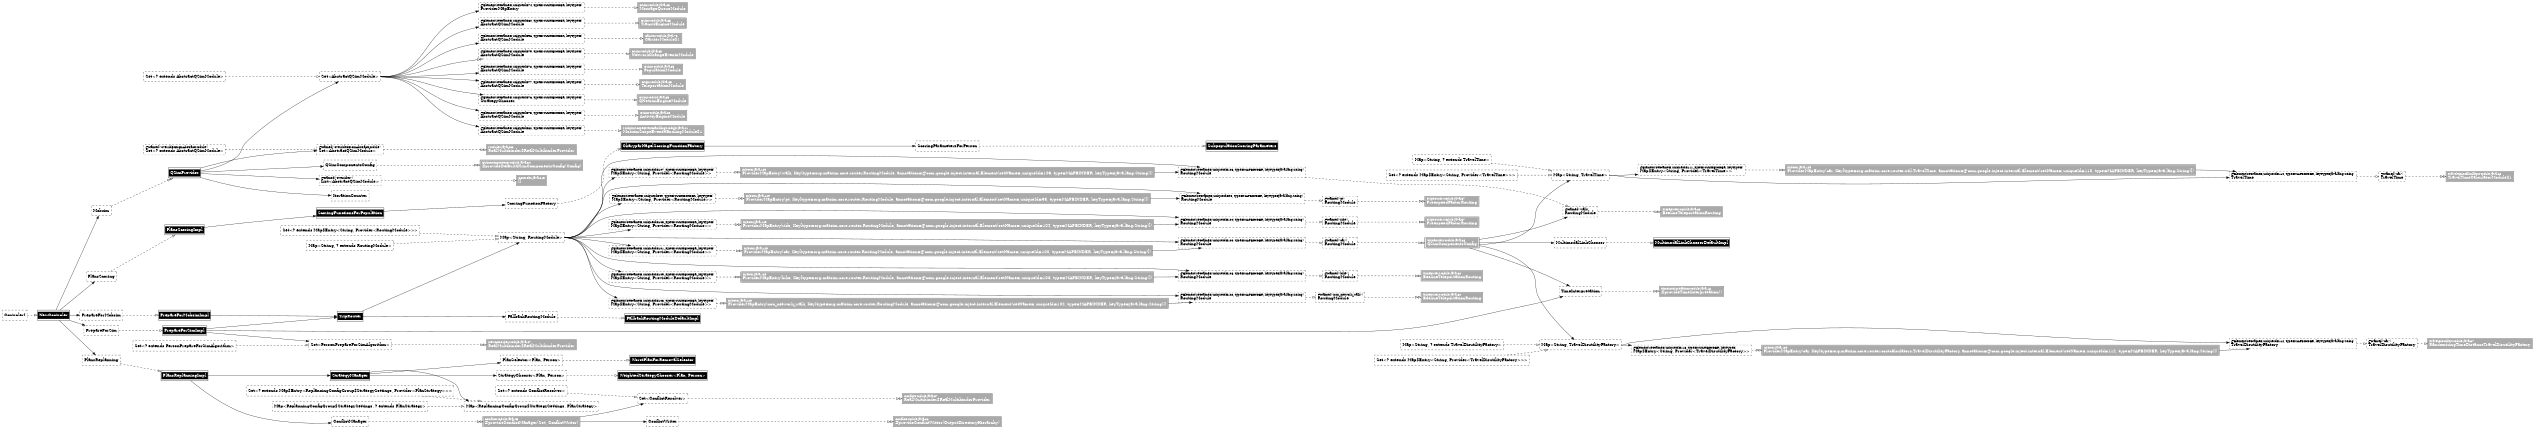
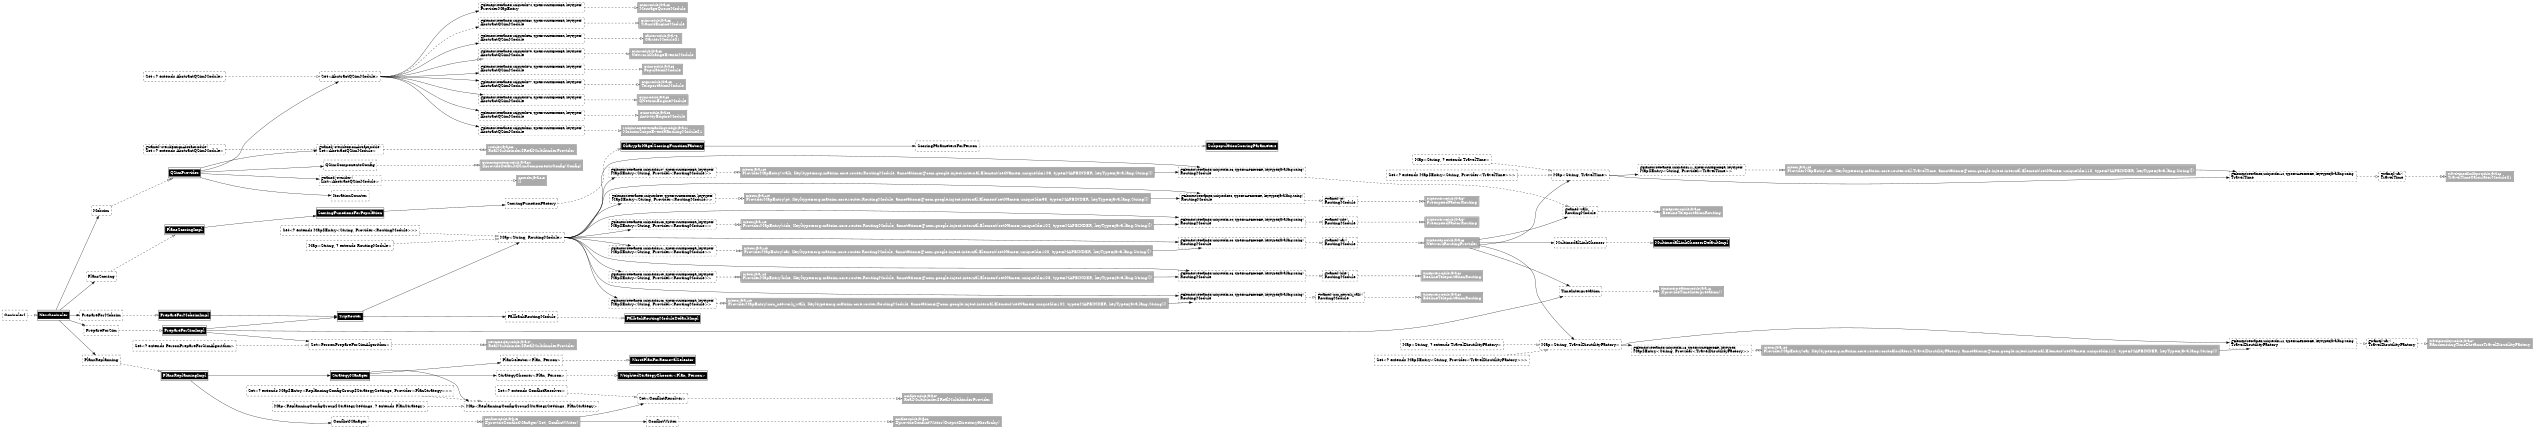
edge "Set<AbstractQSimModule>" -> "@Element(setName=,uniqueId=80, type=MULTIBINDER, keyType=)": style solid -> dashed
node "@Element(setName=,uniqueId=76, type=MULTIBINDER, keyType=)": text "StrategyChooser" -> "AbstractQSimModule"
node "TripRouterModule.java:68": text "QSimComponentsConfig" -> "NetworkRoutingProvider"
